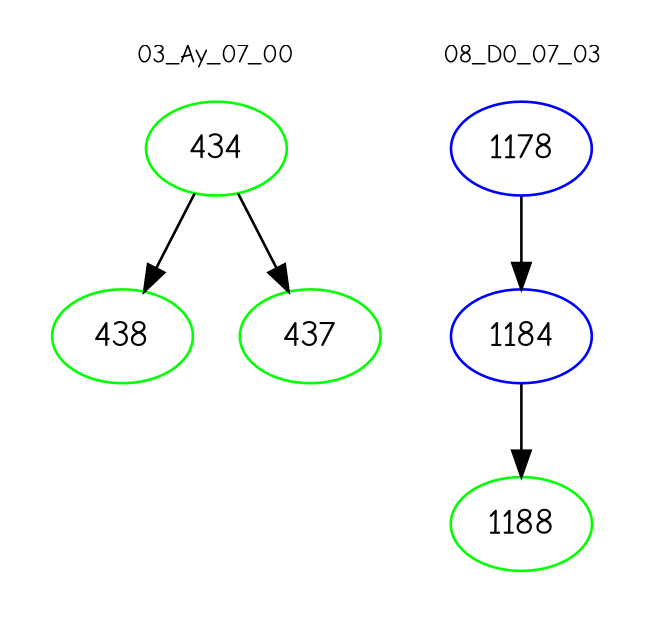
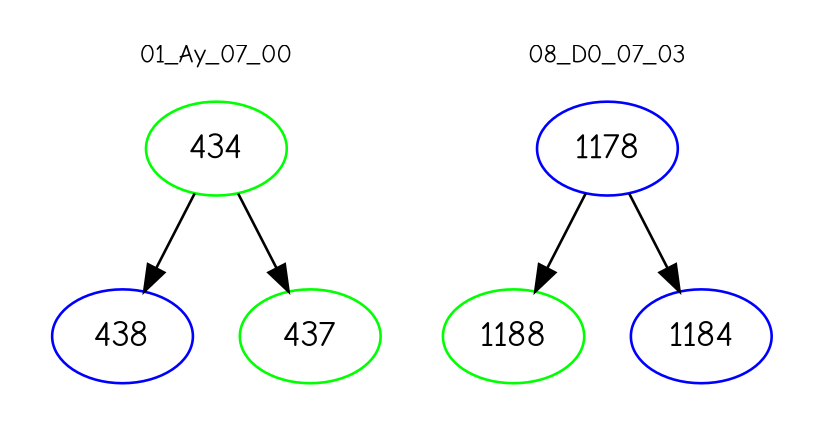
cluster "03_Ay_07_00": label "03_Ay_07_00" -> "01_Ay_07_00"
node "438": color green -> blue
edge "1184" -> "1188": now "1178" -> "1188"
